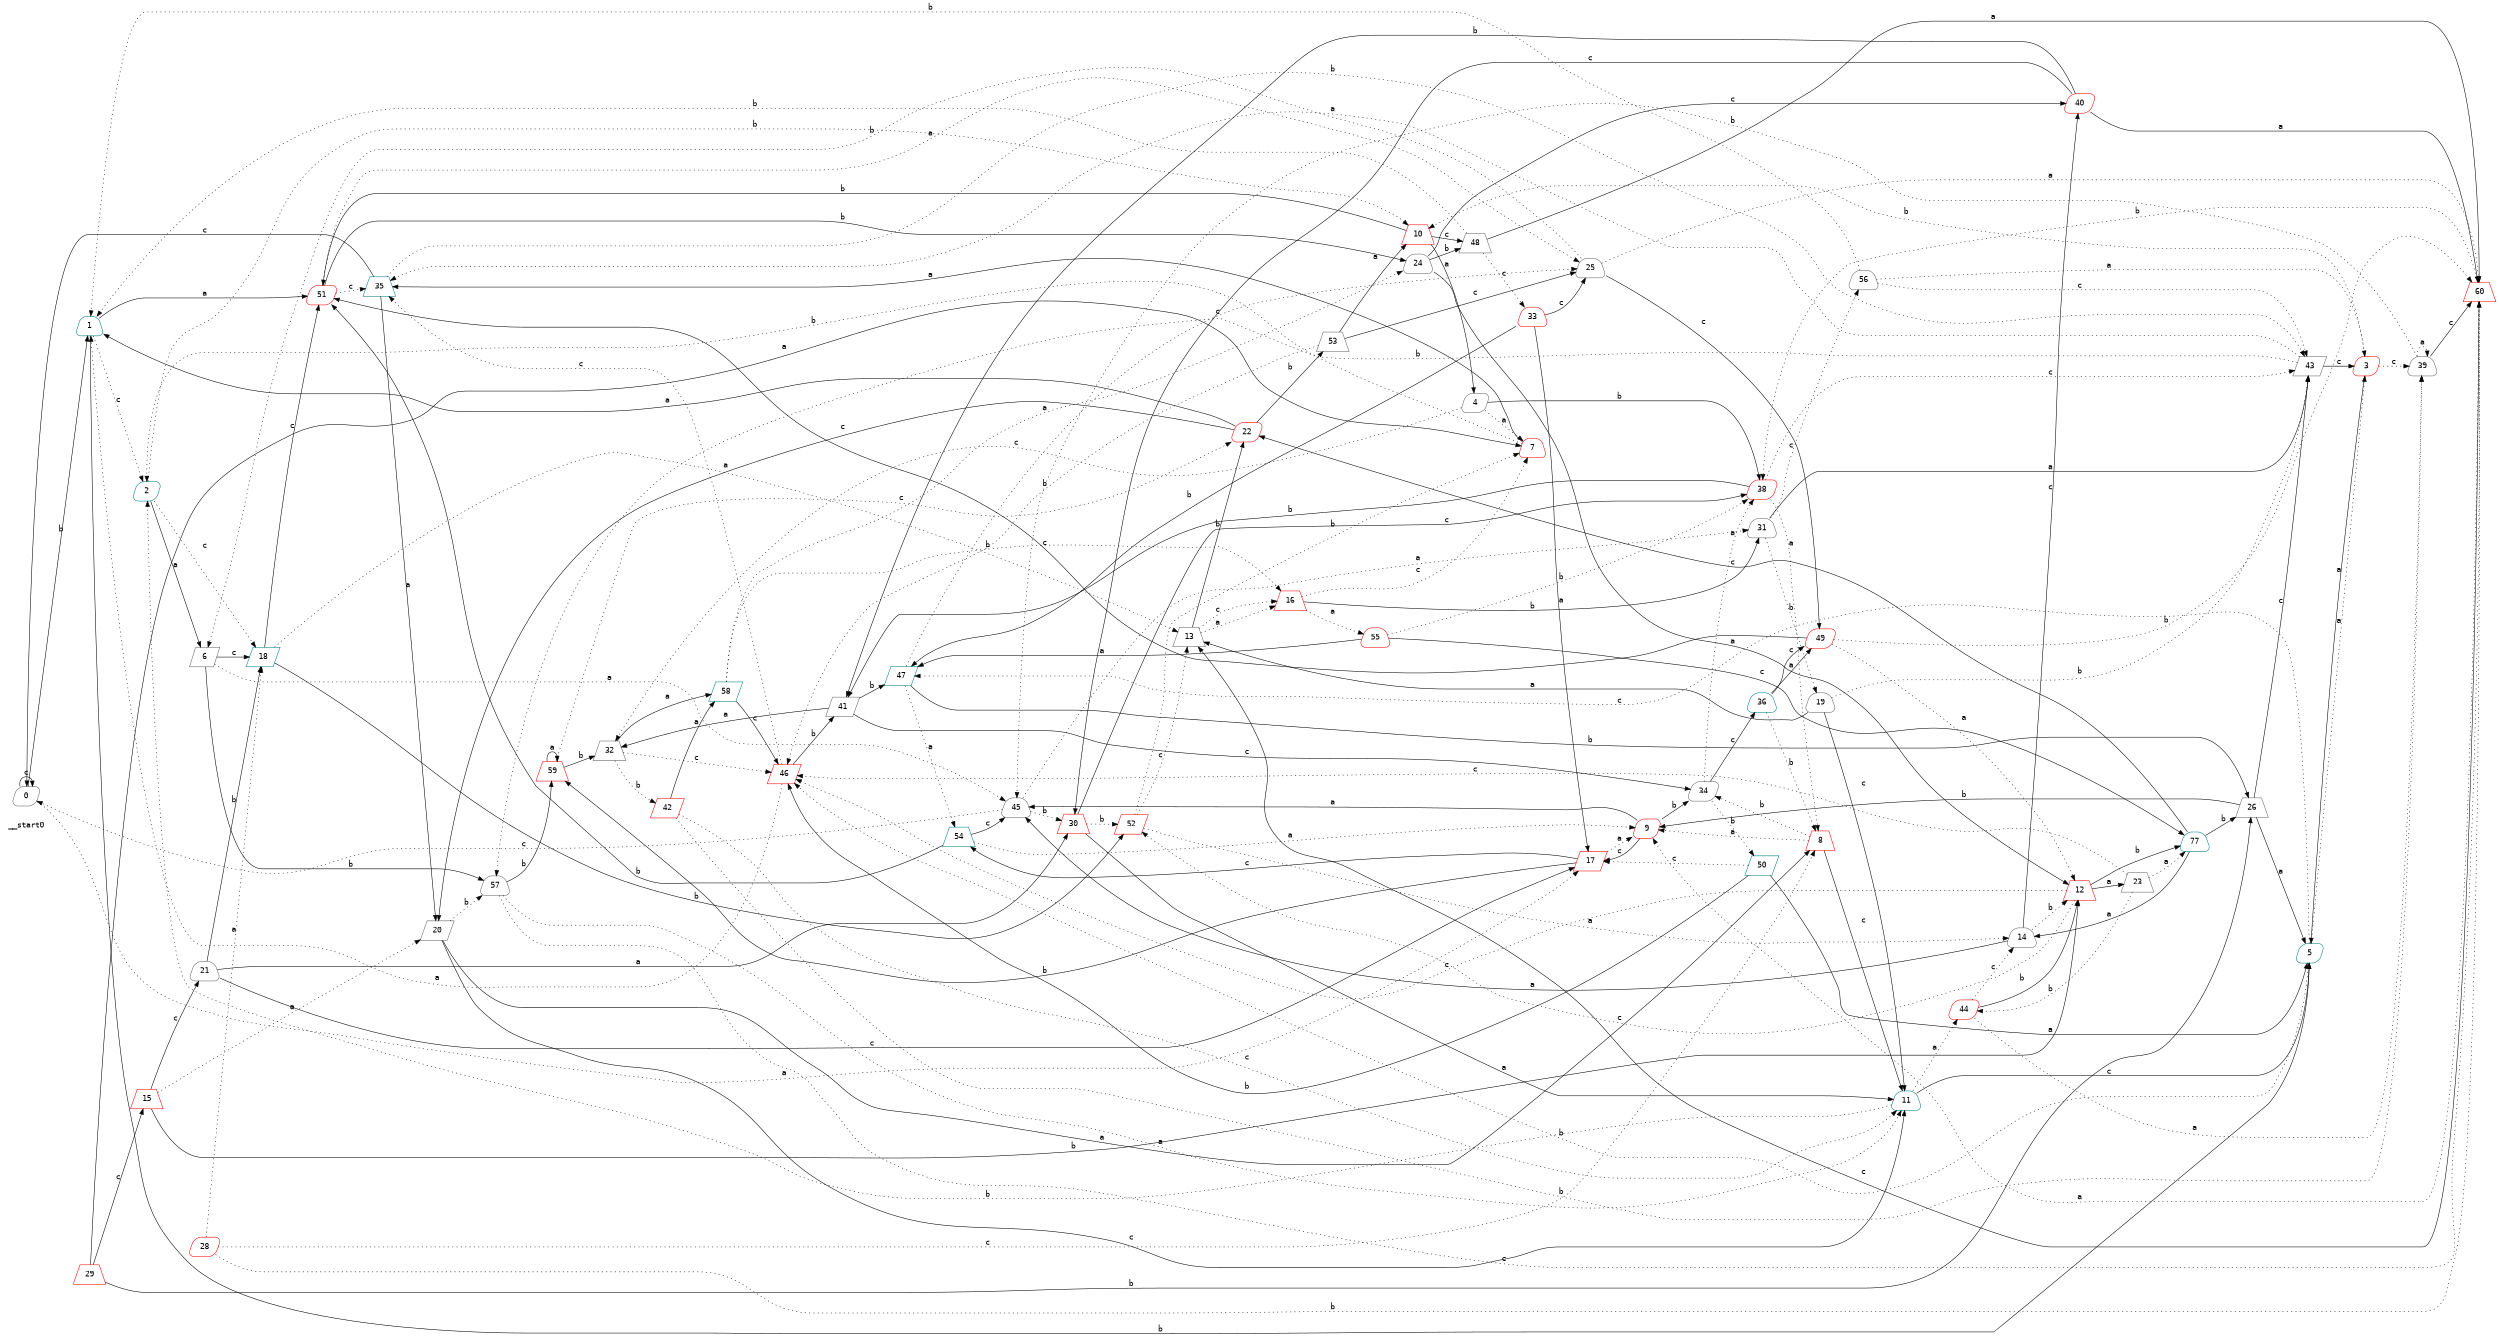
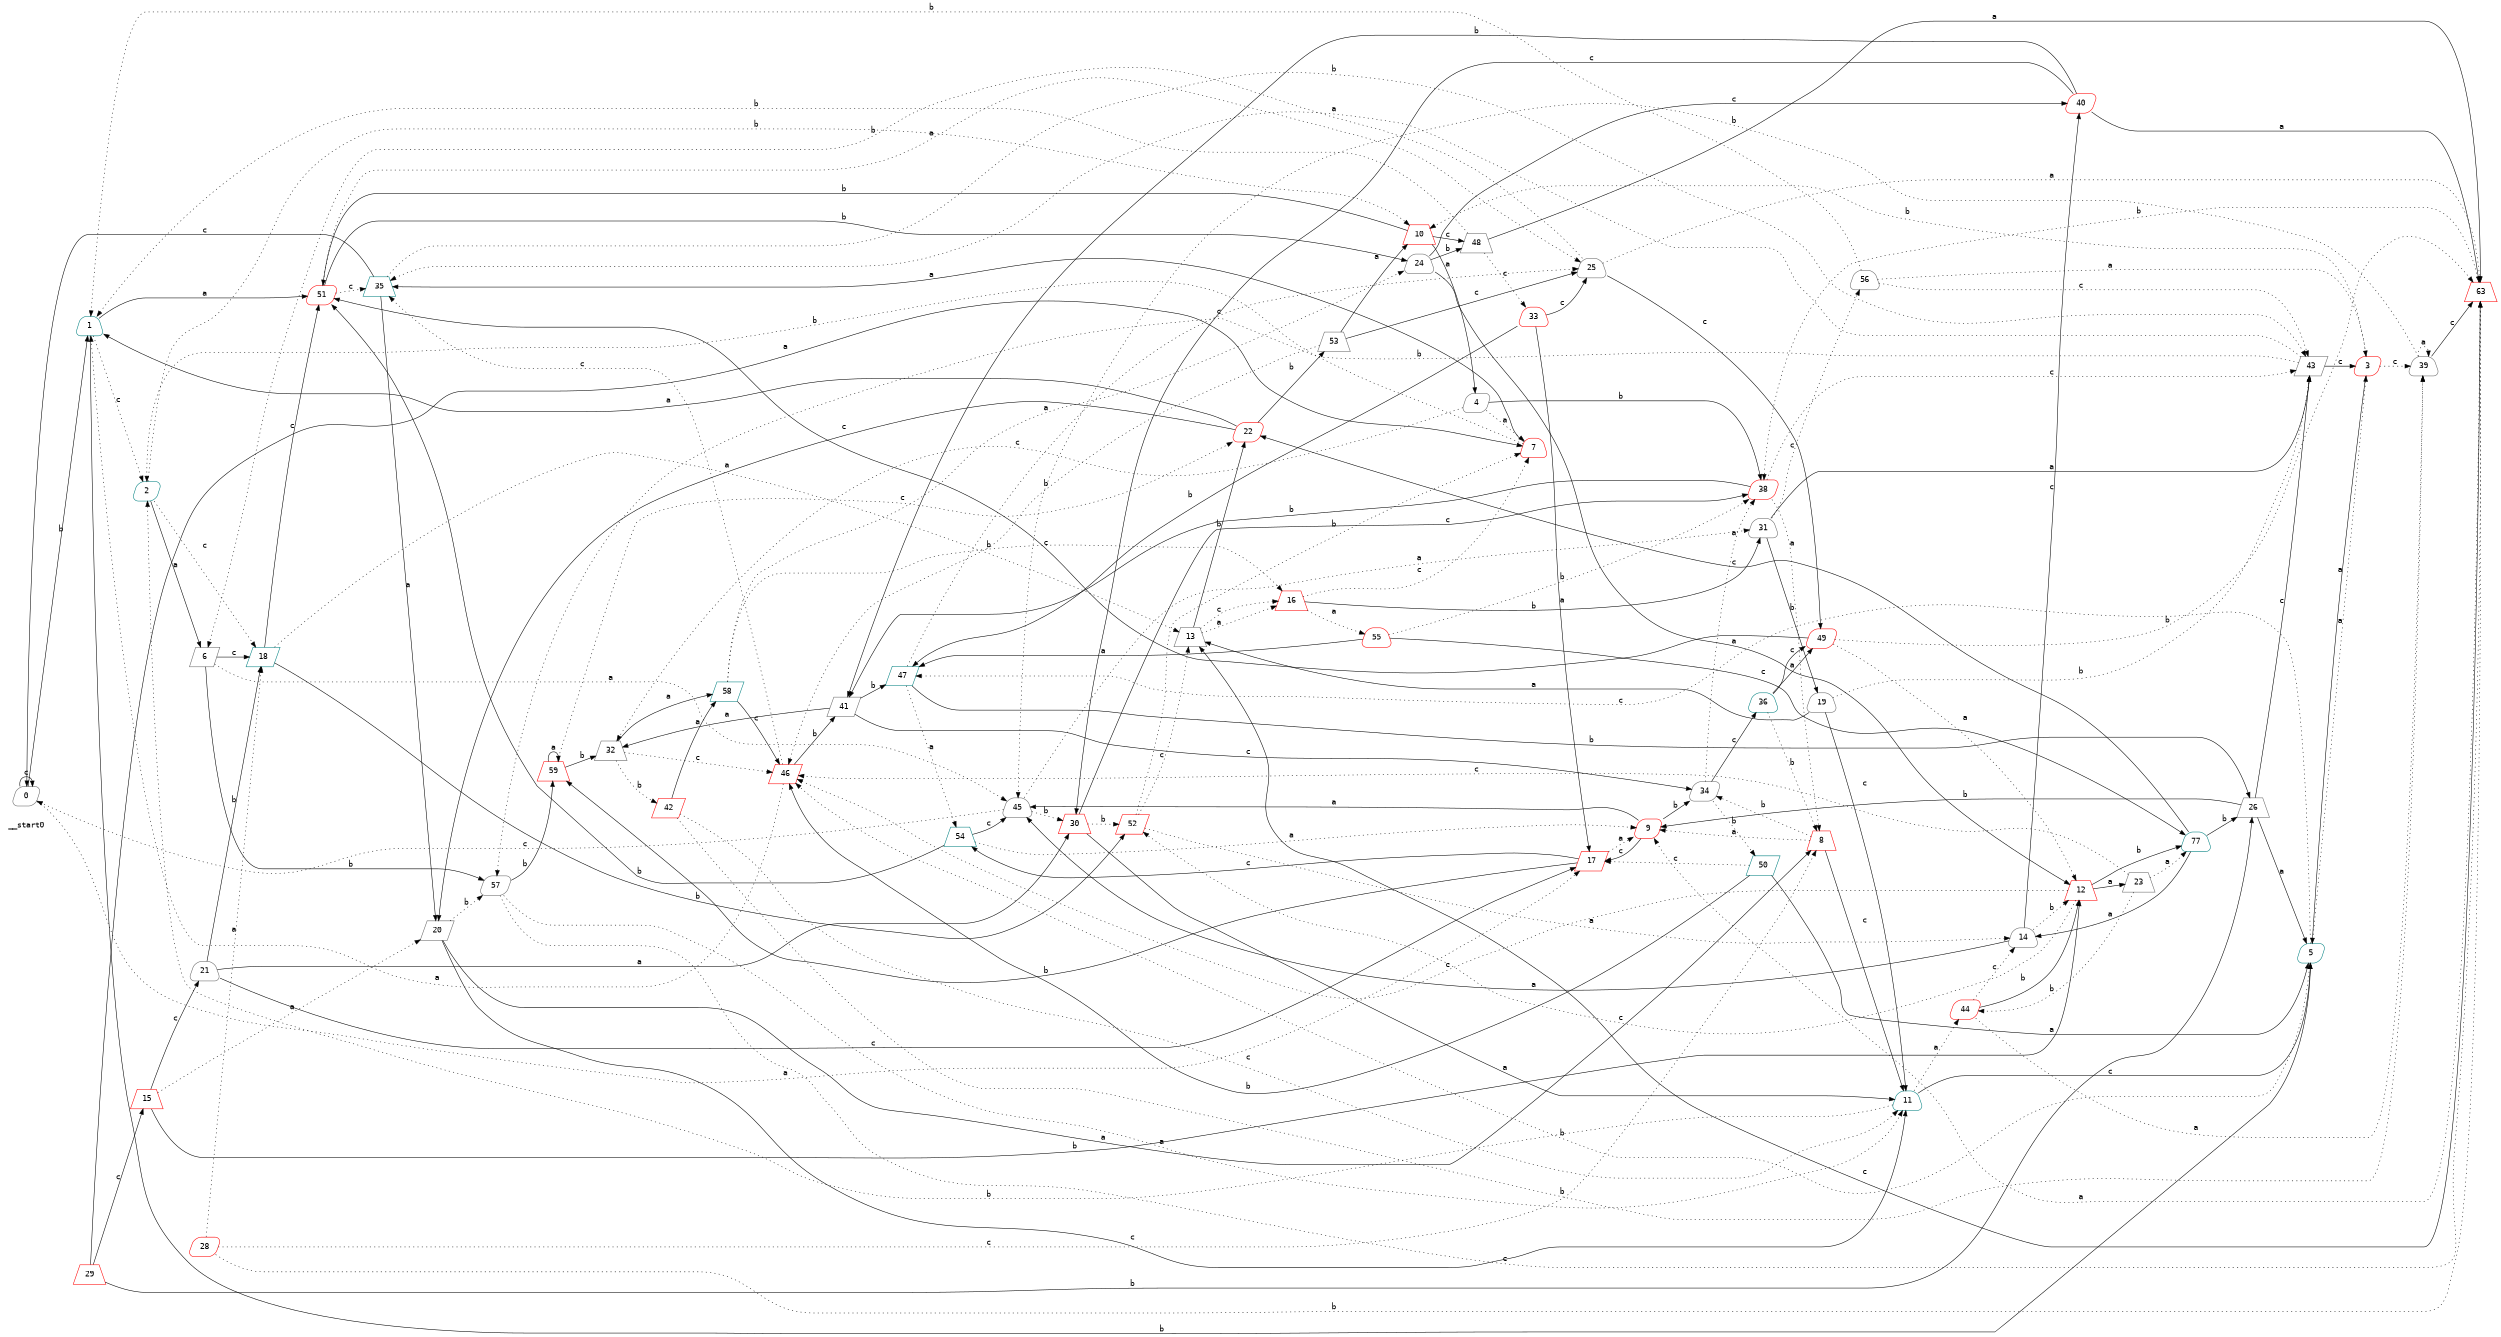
node "60": label "60" -> "63"
edge "31" -> "19": style dotted -> solid
node "57": shape trapezium -> parallelogram
